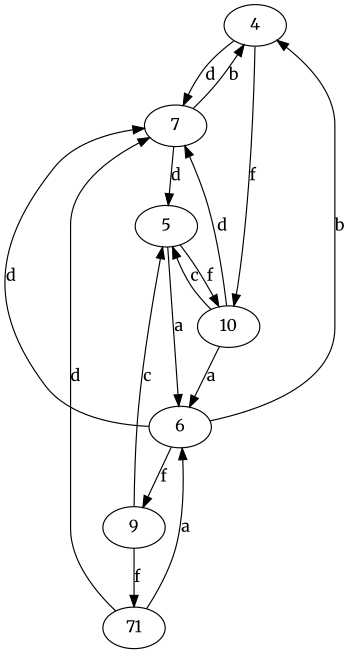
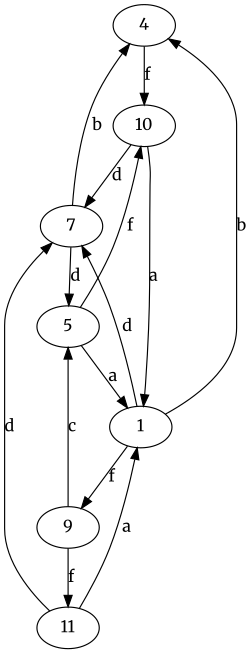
edge "4" -> "7": removed, label "d"
edge "10" -> "5": removed, label "c"
node "6": label "6" -> "1"
node "71": label "71" -> "11"
